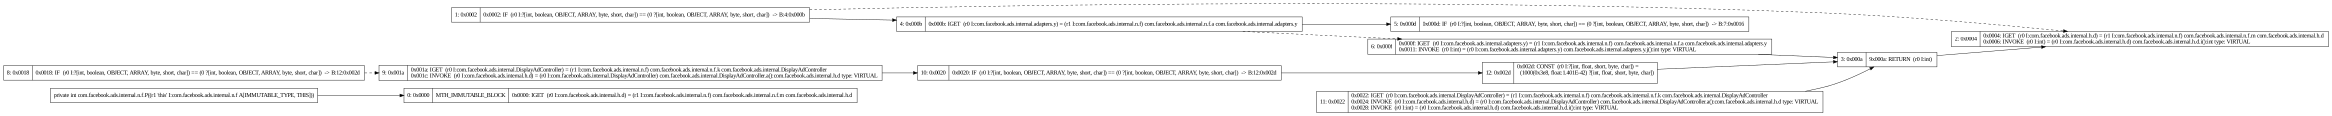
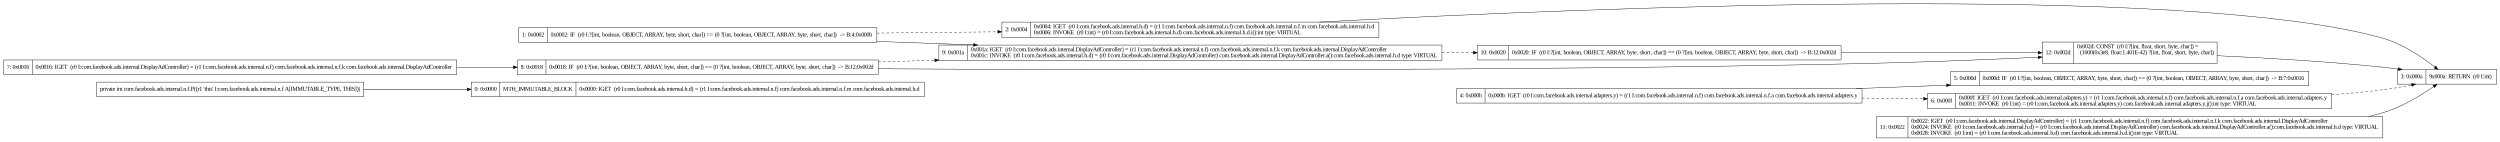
edge "1: 0x0002" -> "4: 0x000b": now "1: 0x0002" -> "9: 0x001a"
edge "3: 0x000a" -> "2: 0x0004": reversed
edge "6: 0x000f" -> "3: 0x000a": style solid -> dashed
node "7: 0x0016": added
edge "8: 0x0018" -> "12: 0x002d": added
edge "9: 0x001a" -> "10: 0x0020": style solid -> dashed
